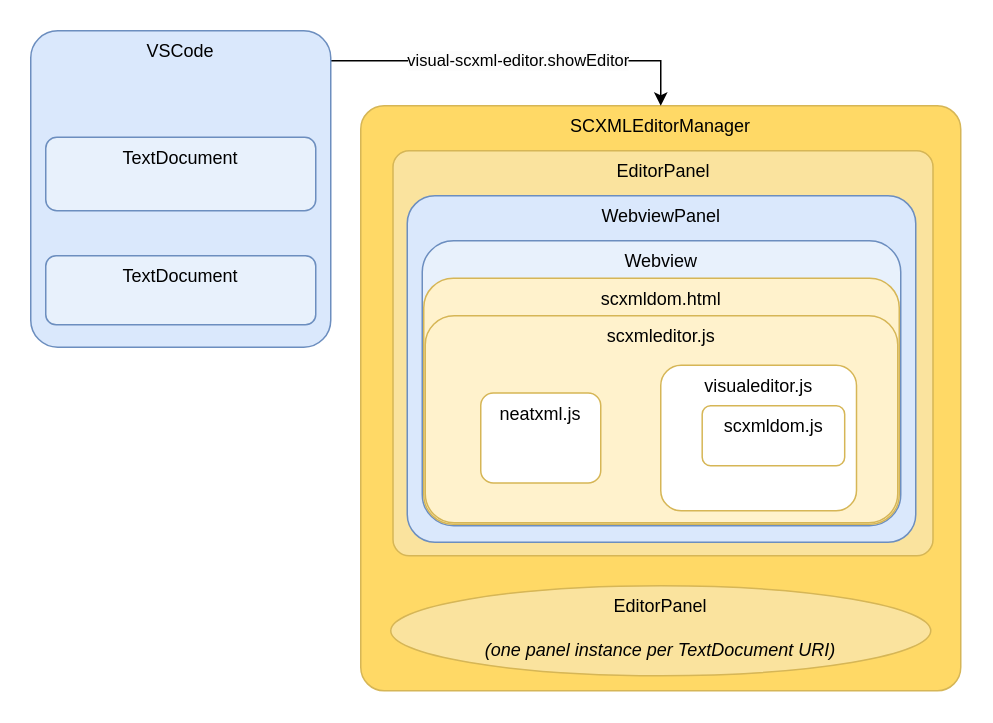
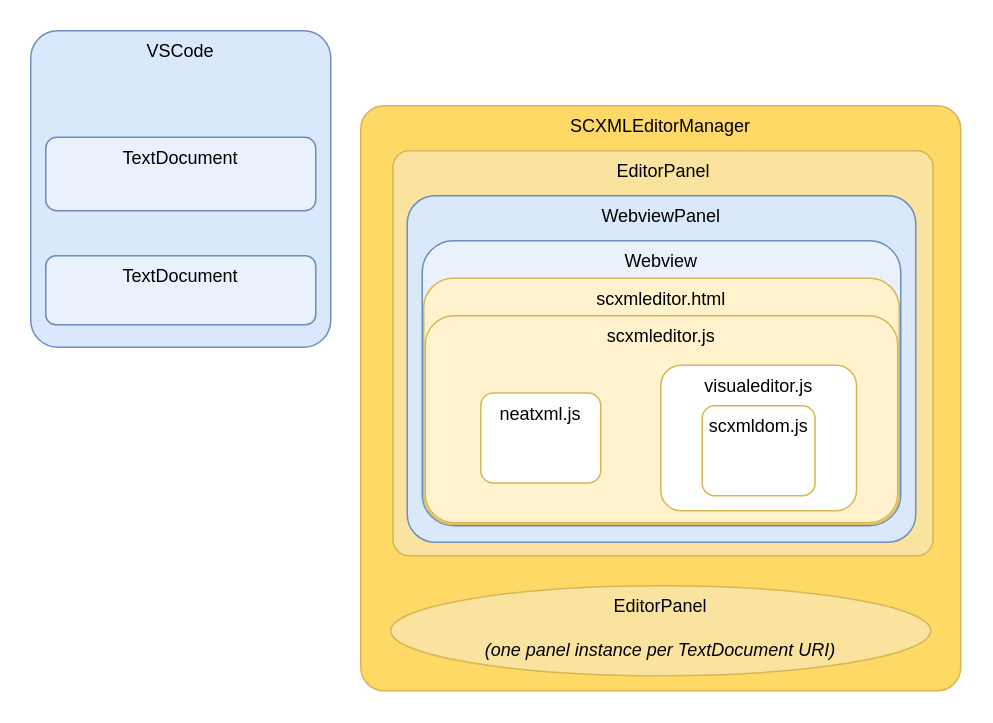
edge "VSCode" -> "SCXMLEditorManager": removed, label "visual-scxml-editor.showEditor"
node "scxmldom.html": label "scxmldom.html" -> "scxmleditor.html"
node "scxmldom.js": size 143x60 -> 113x90
